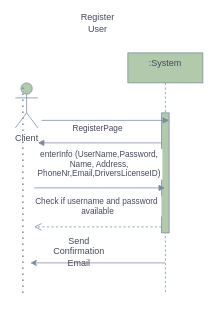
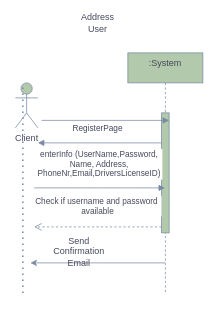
node "Register User": label "Register User" -> "Address User"
